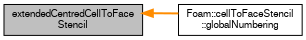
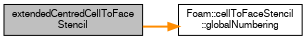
edge "Foam::cellToFaceStencil ::globalNumbering" -> "extendedCentredCellToFace Stencil": reversed
